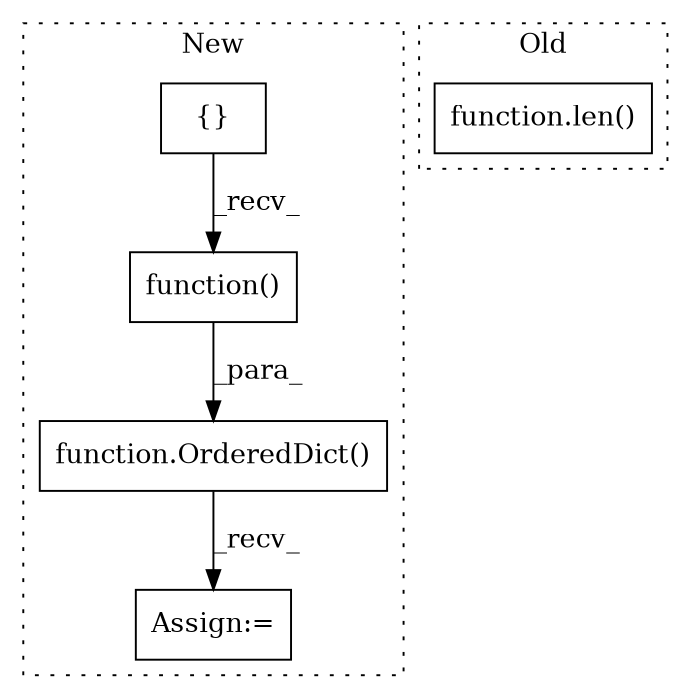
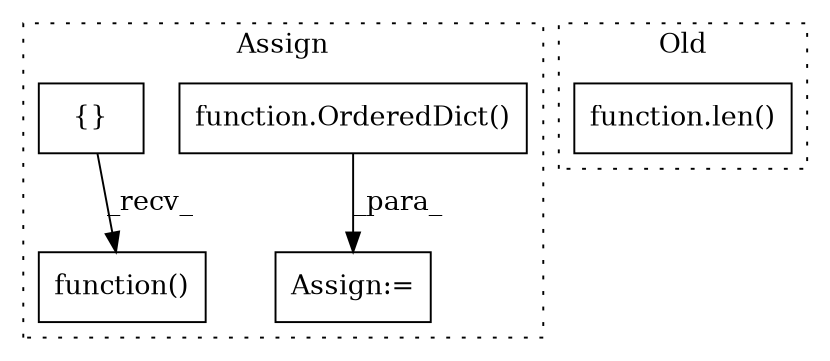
cluster "New": label "New" -> "Assign"
edge "function()" -> "function.OrderedDict()": removed, label "_para_"
edge "function.OrderedDict()" -> "Assign:=": label "_recv_" -> "_para_"
